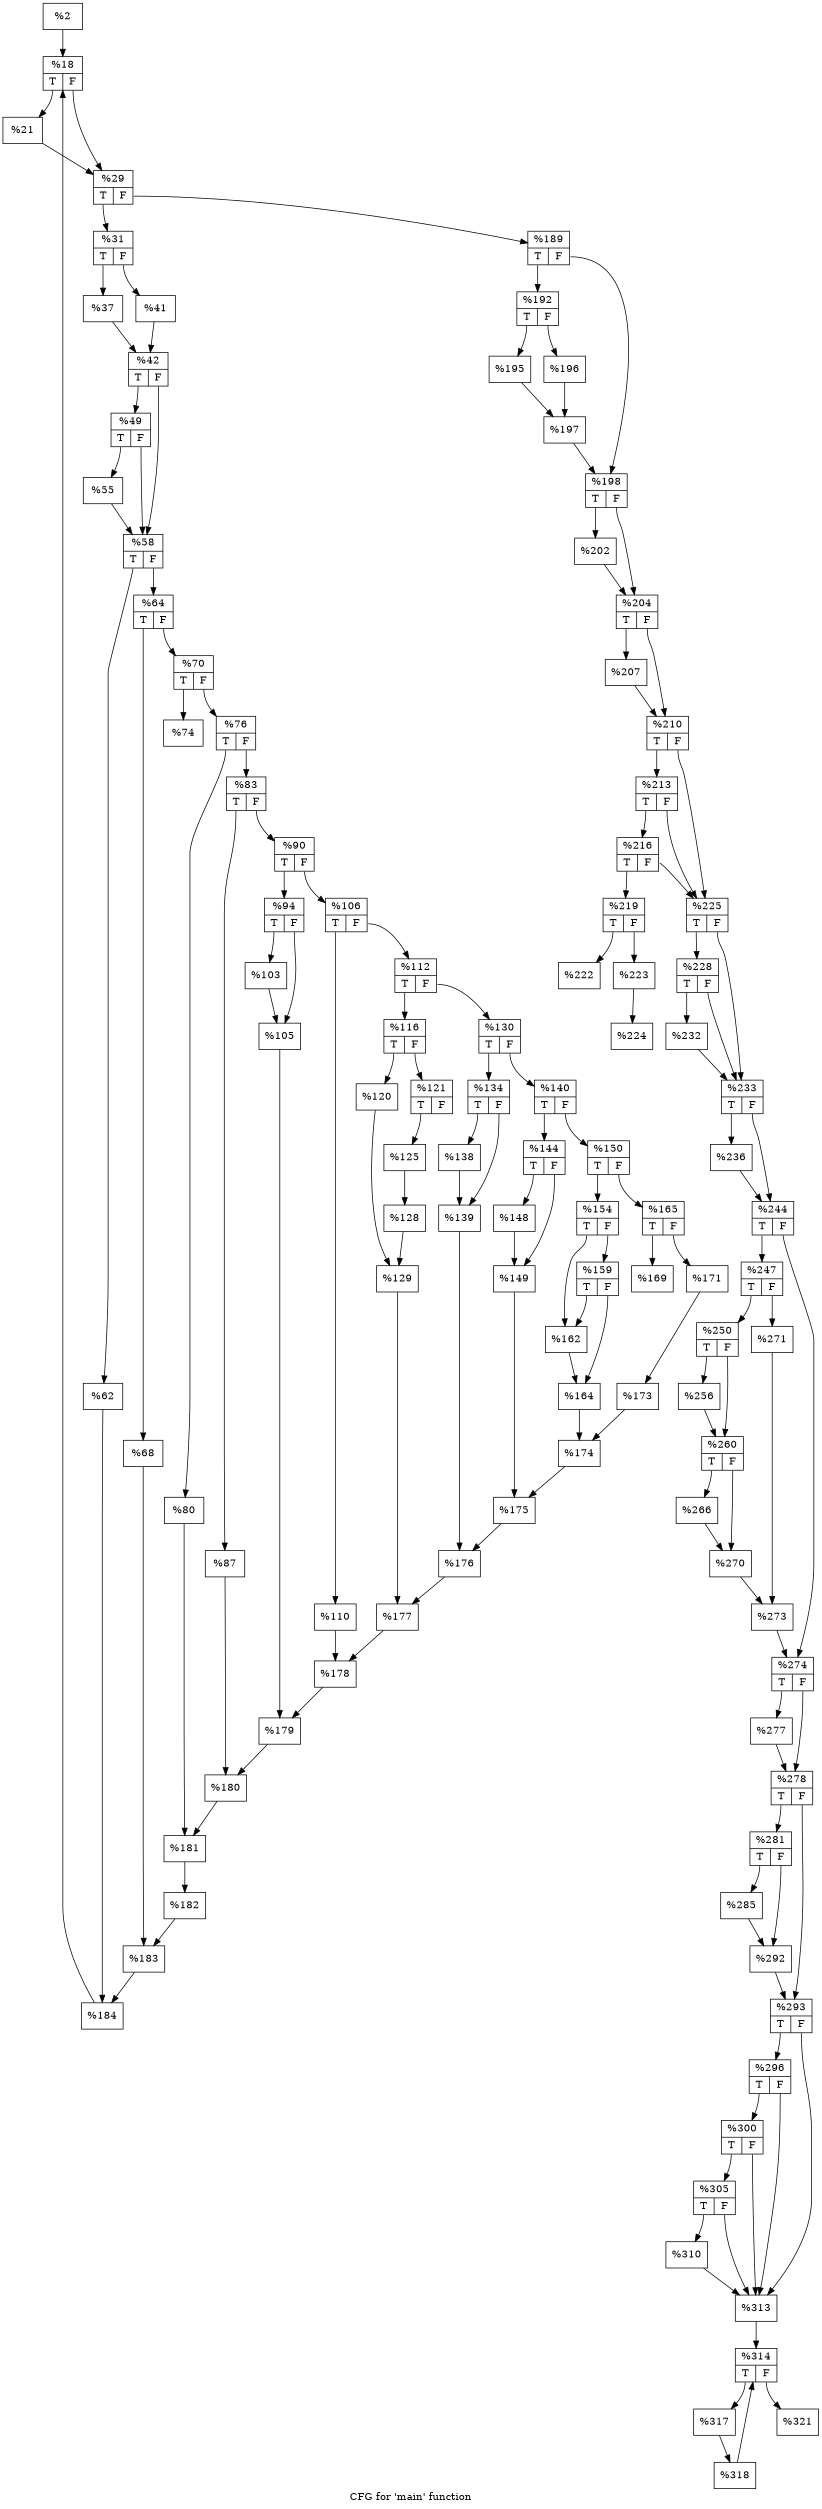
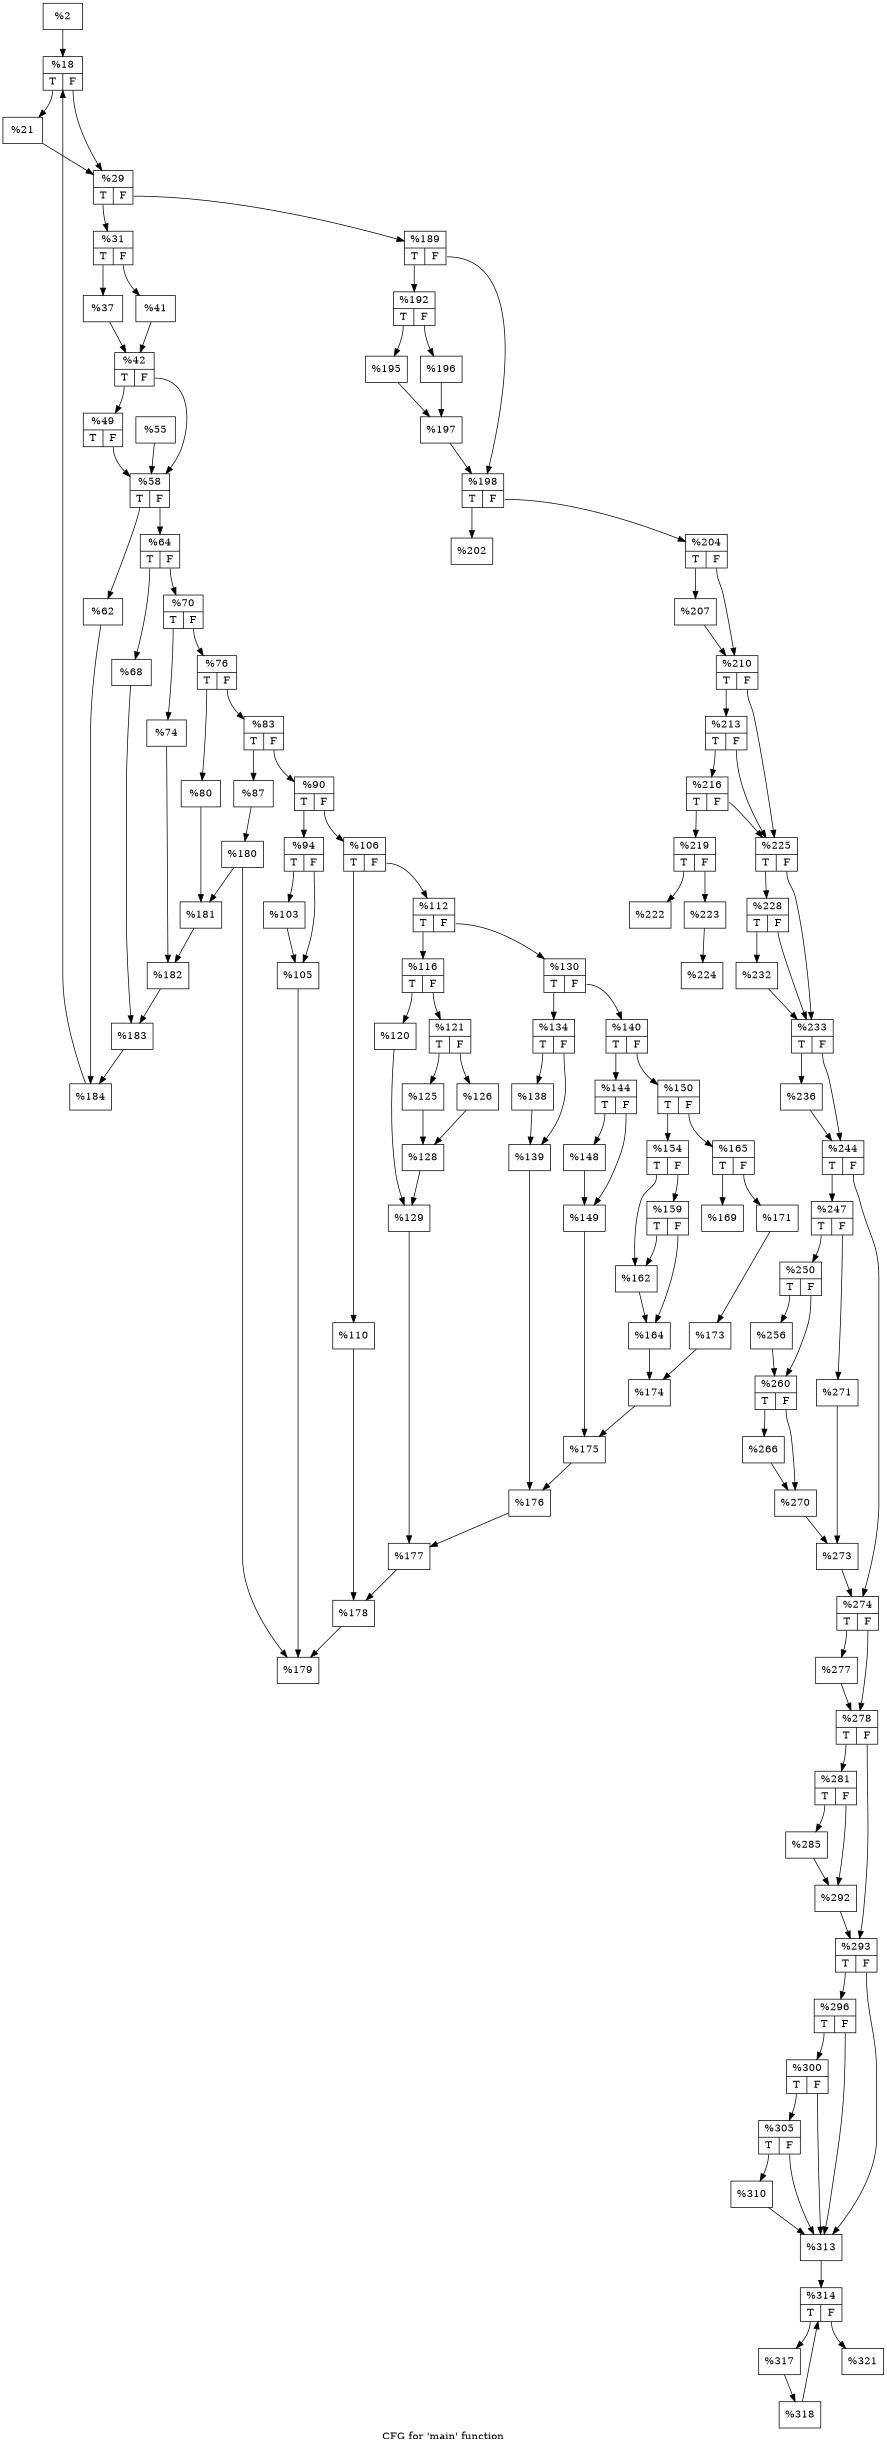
edge "%49" -> "%55": removed
edge "%202" -> "%204": removed
edge "%74" -> "%182": added
node "%126": added
edge "%179" -> "%180": reversed
